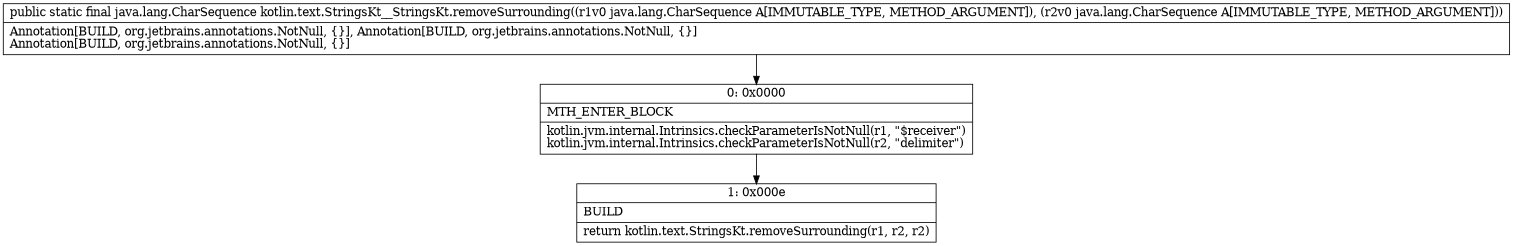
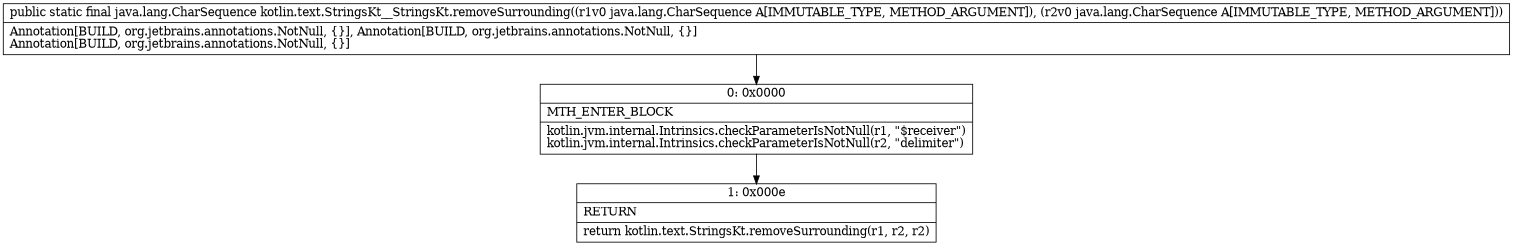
node "1: 0x000e": text "BUILD" -> "RETURN"
